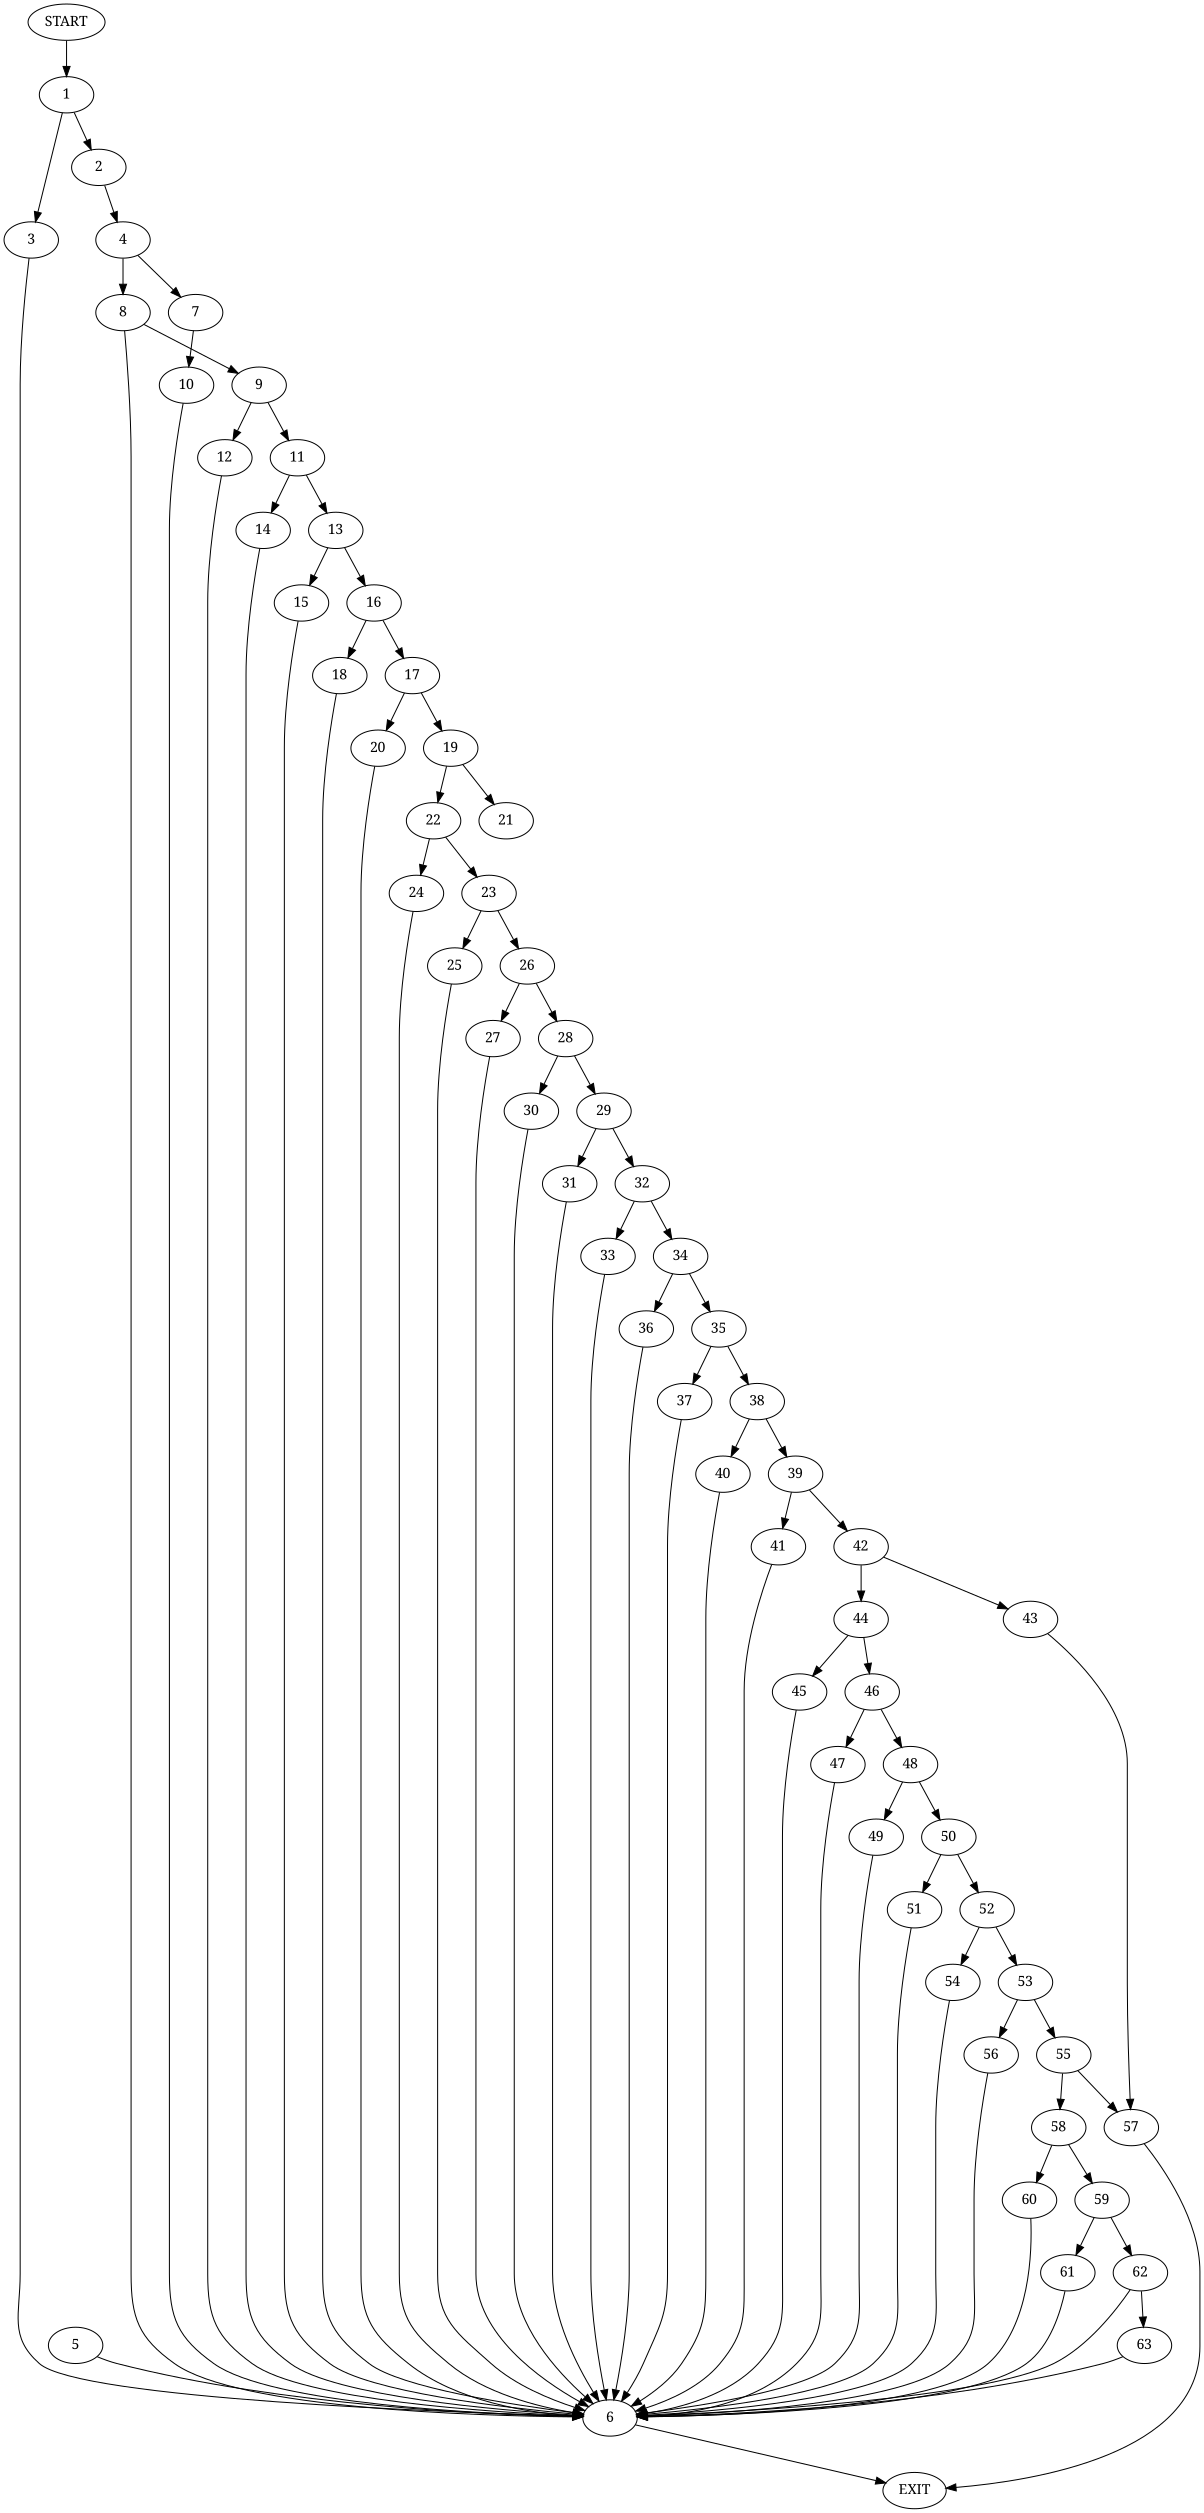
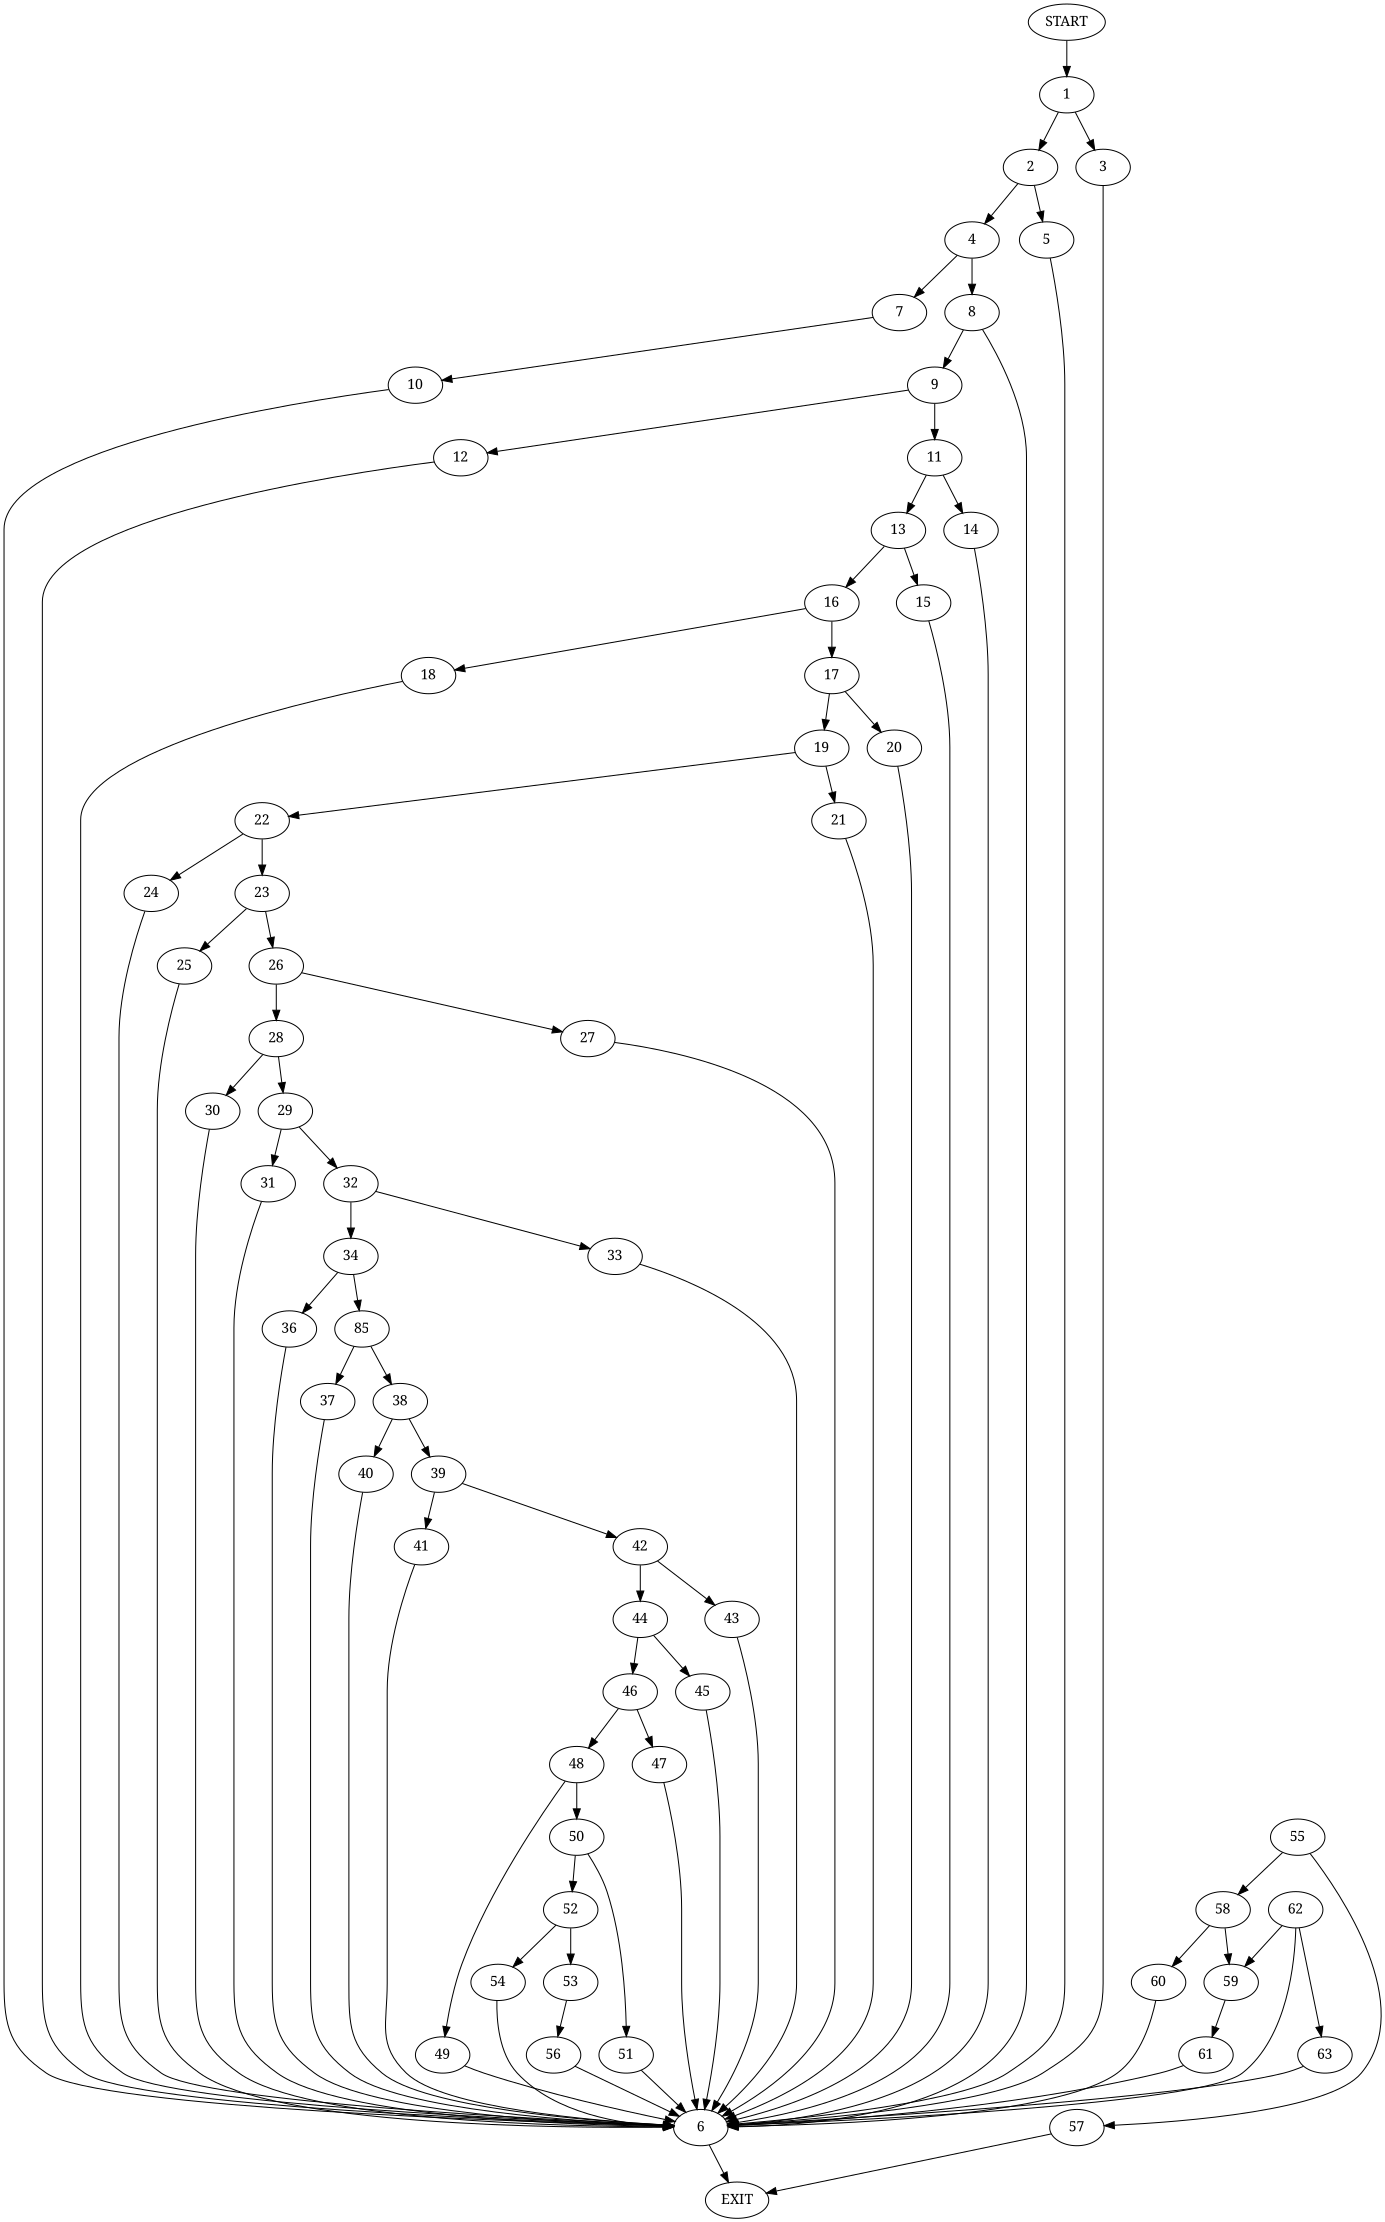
edge "2" -> "5": added
node "35": label "35" -> "85"
edge "21" -> "6": added
edge "43" -> "57": now "43" -> "6"
edge "53" -> "55": removed
edge "59" -> "62": reversed
